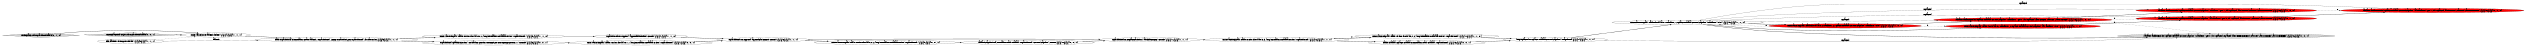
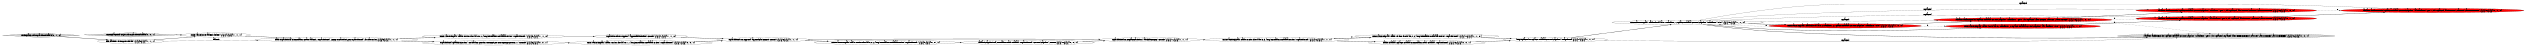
edge "testReplaceWithUnpartitionedTable['0', '1', '0']" -> "Assert.assertTrue(tableDir.delete())@@@4@@@['1', '1', '1']": now "testReplaceWithUnpartitionedTable['0', '1', '0']" -> "File tableDir = temp.newFolder()@@@3@@@['1', '1', '1']"
edge "File tableDir = temp.newFolder()@@@3@@@['1', '1', '1']" -> "Assert.assertTrue(tableDir.delete())@@@4@@@['1', '1', '1']": style dashed -> bold
